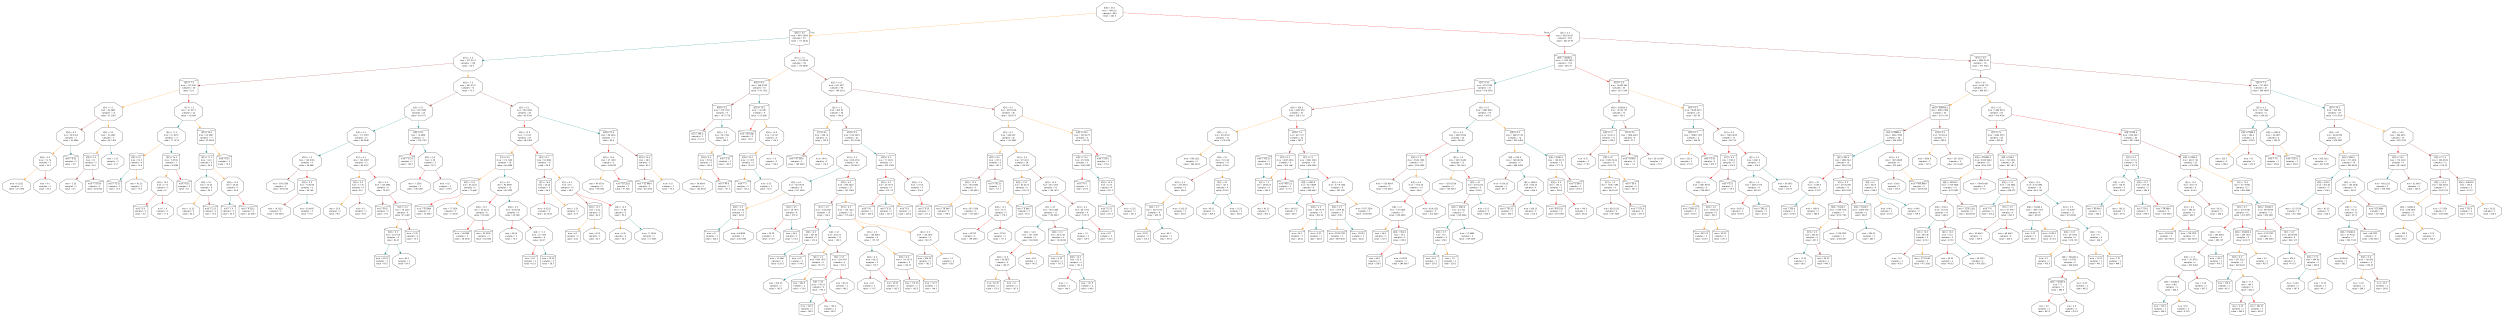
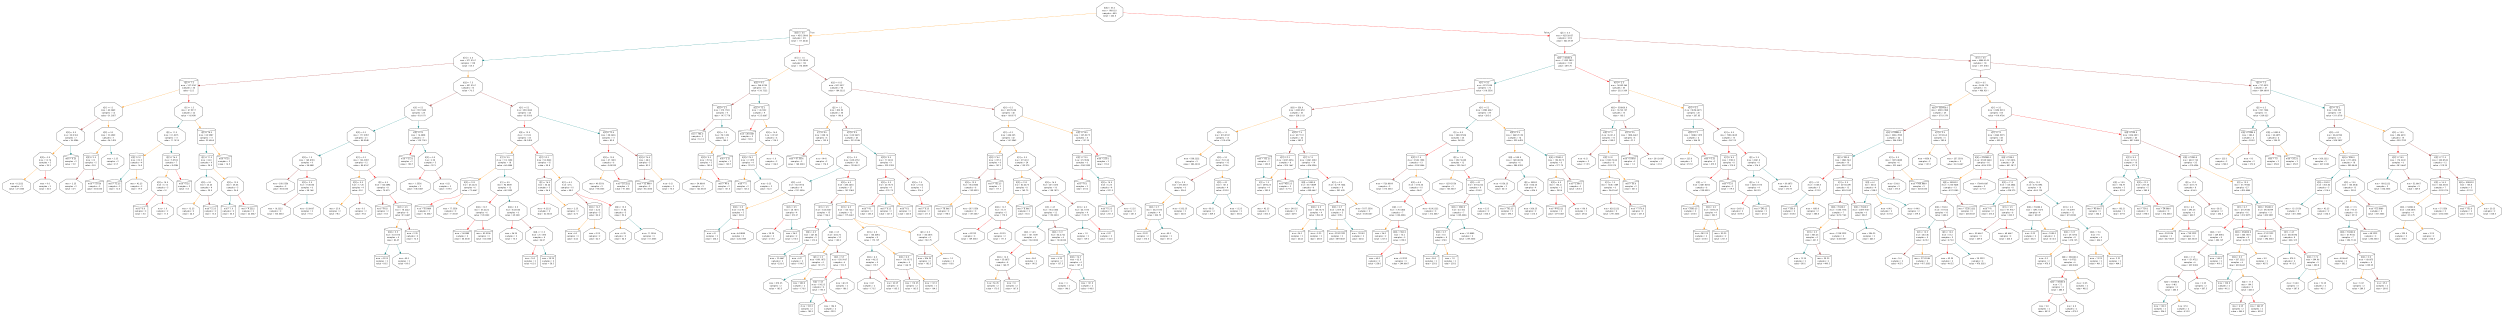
node "X[2] <= 15.5 mse = 82.4375 samples = 8 value = 163.75": label "X[2] <= 15.5 mse = 82.4375 samples = 8 value = 163.75" -> "X[2] <= 15.5 mse = 82.4375 samples = 8 mse = 163.75"
